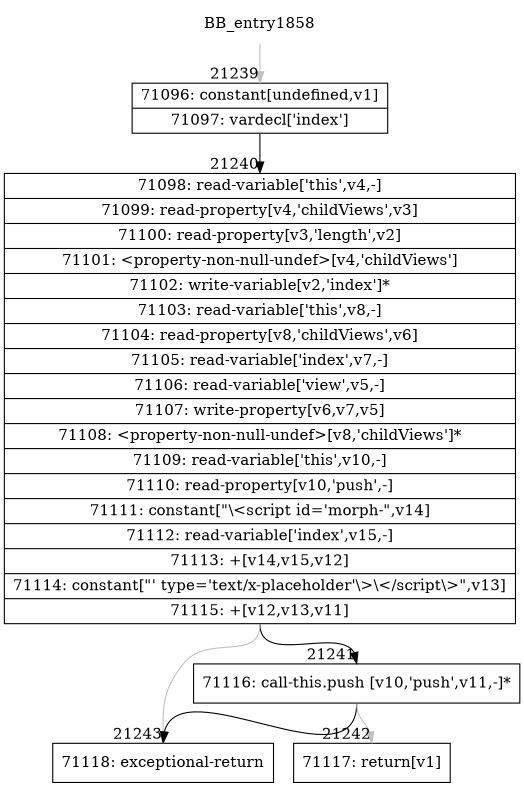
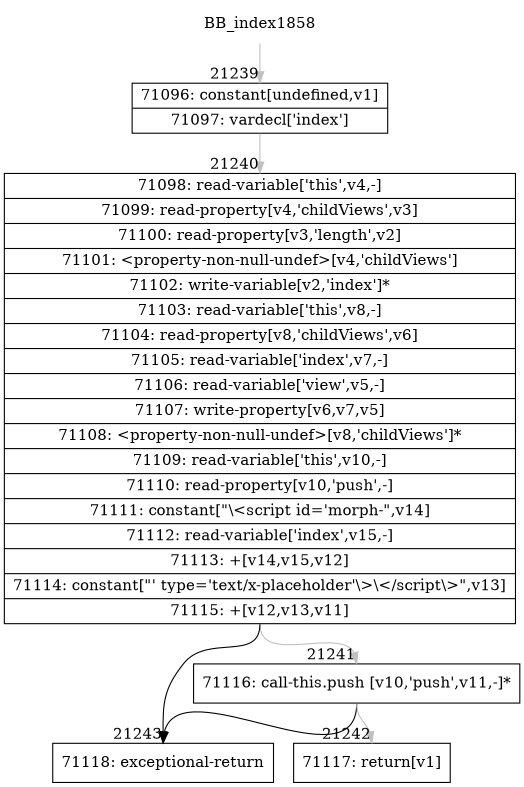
node "BB_entry1858": label "BB_entry1858" -> "BB_index1858"
edge "71096: constant[undefined,v1]" -> "71098: read-variable['this',v4,-]": color black -> gray
edge "71098: read-variable['this',v4,-]" -> "71116: call-this.push [v10,'push',v11,-]*": color black -> gray
edge "71098: read-variable['this',v4,-]" -> "71118: exceptional-return": color gray -> black
